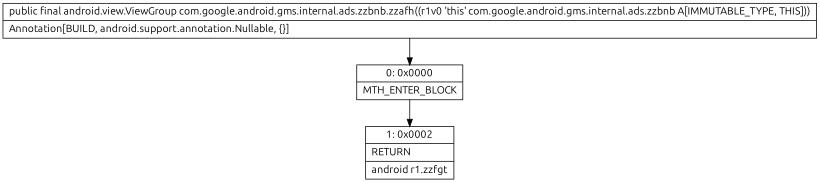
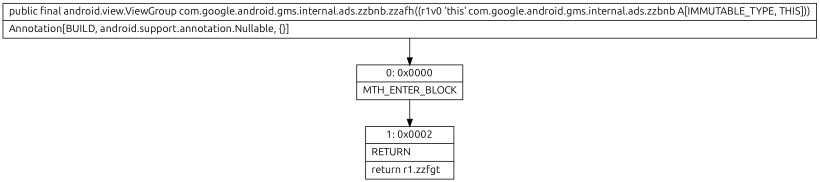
node "1: 0x0002": text "android r1.zzfgt" -> "return r1.zzfgt"
